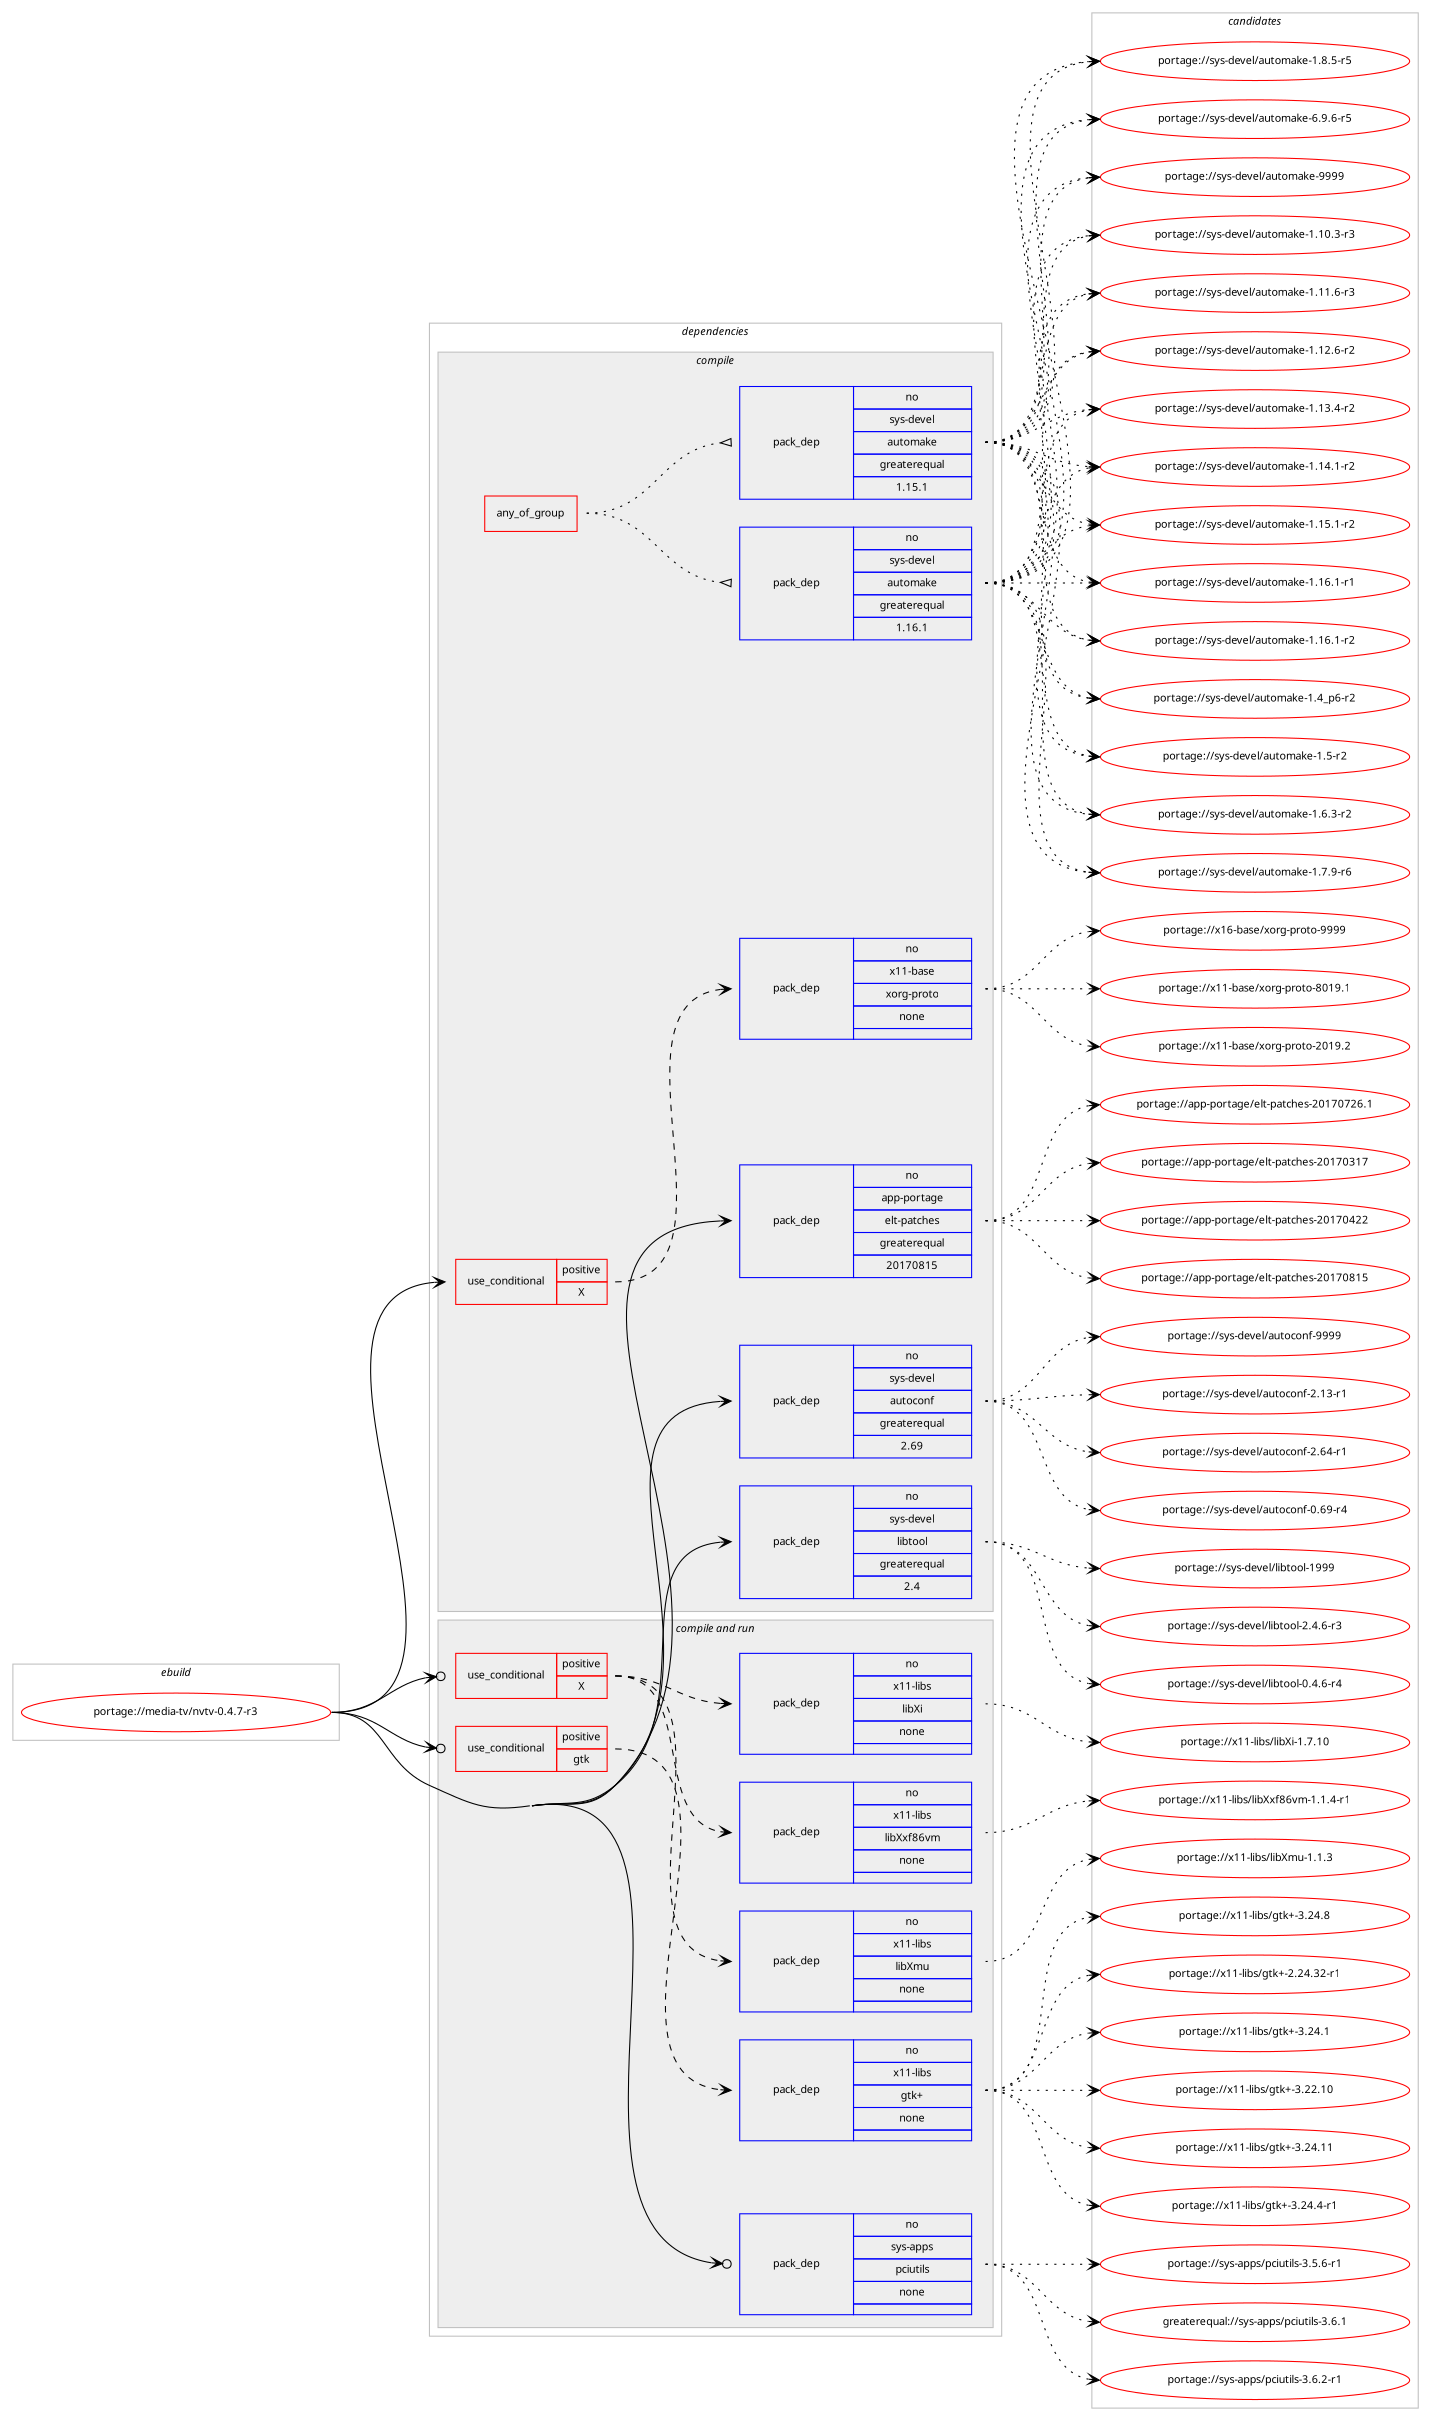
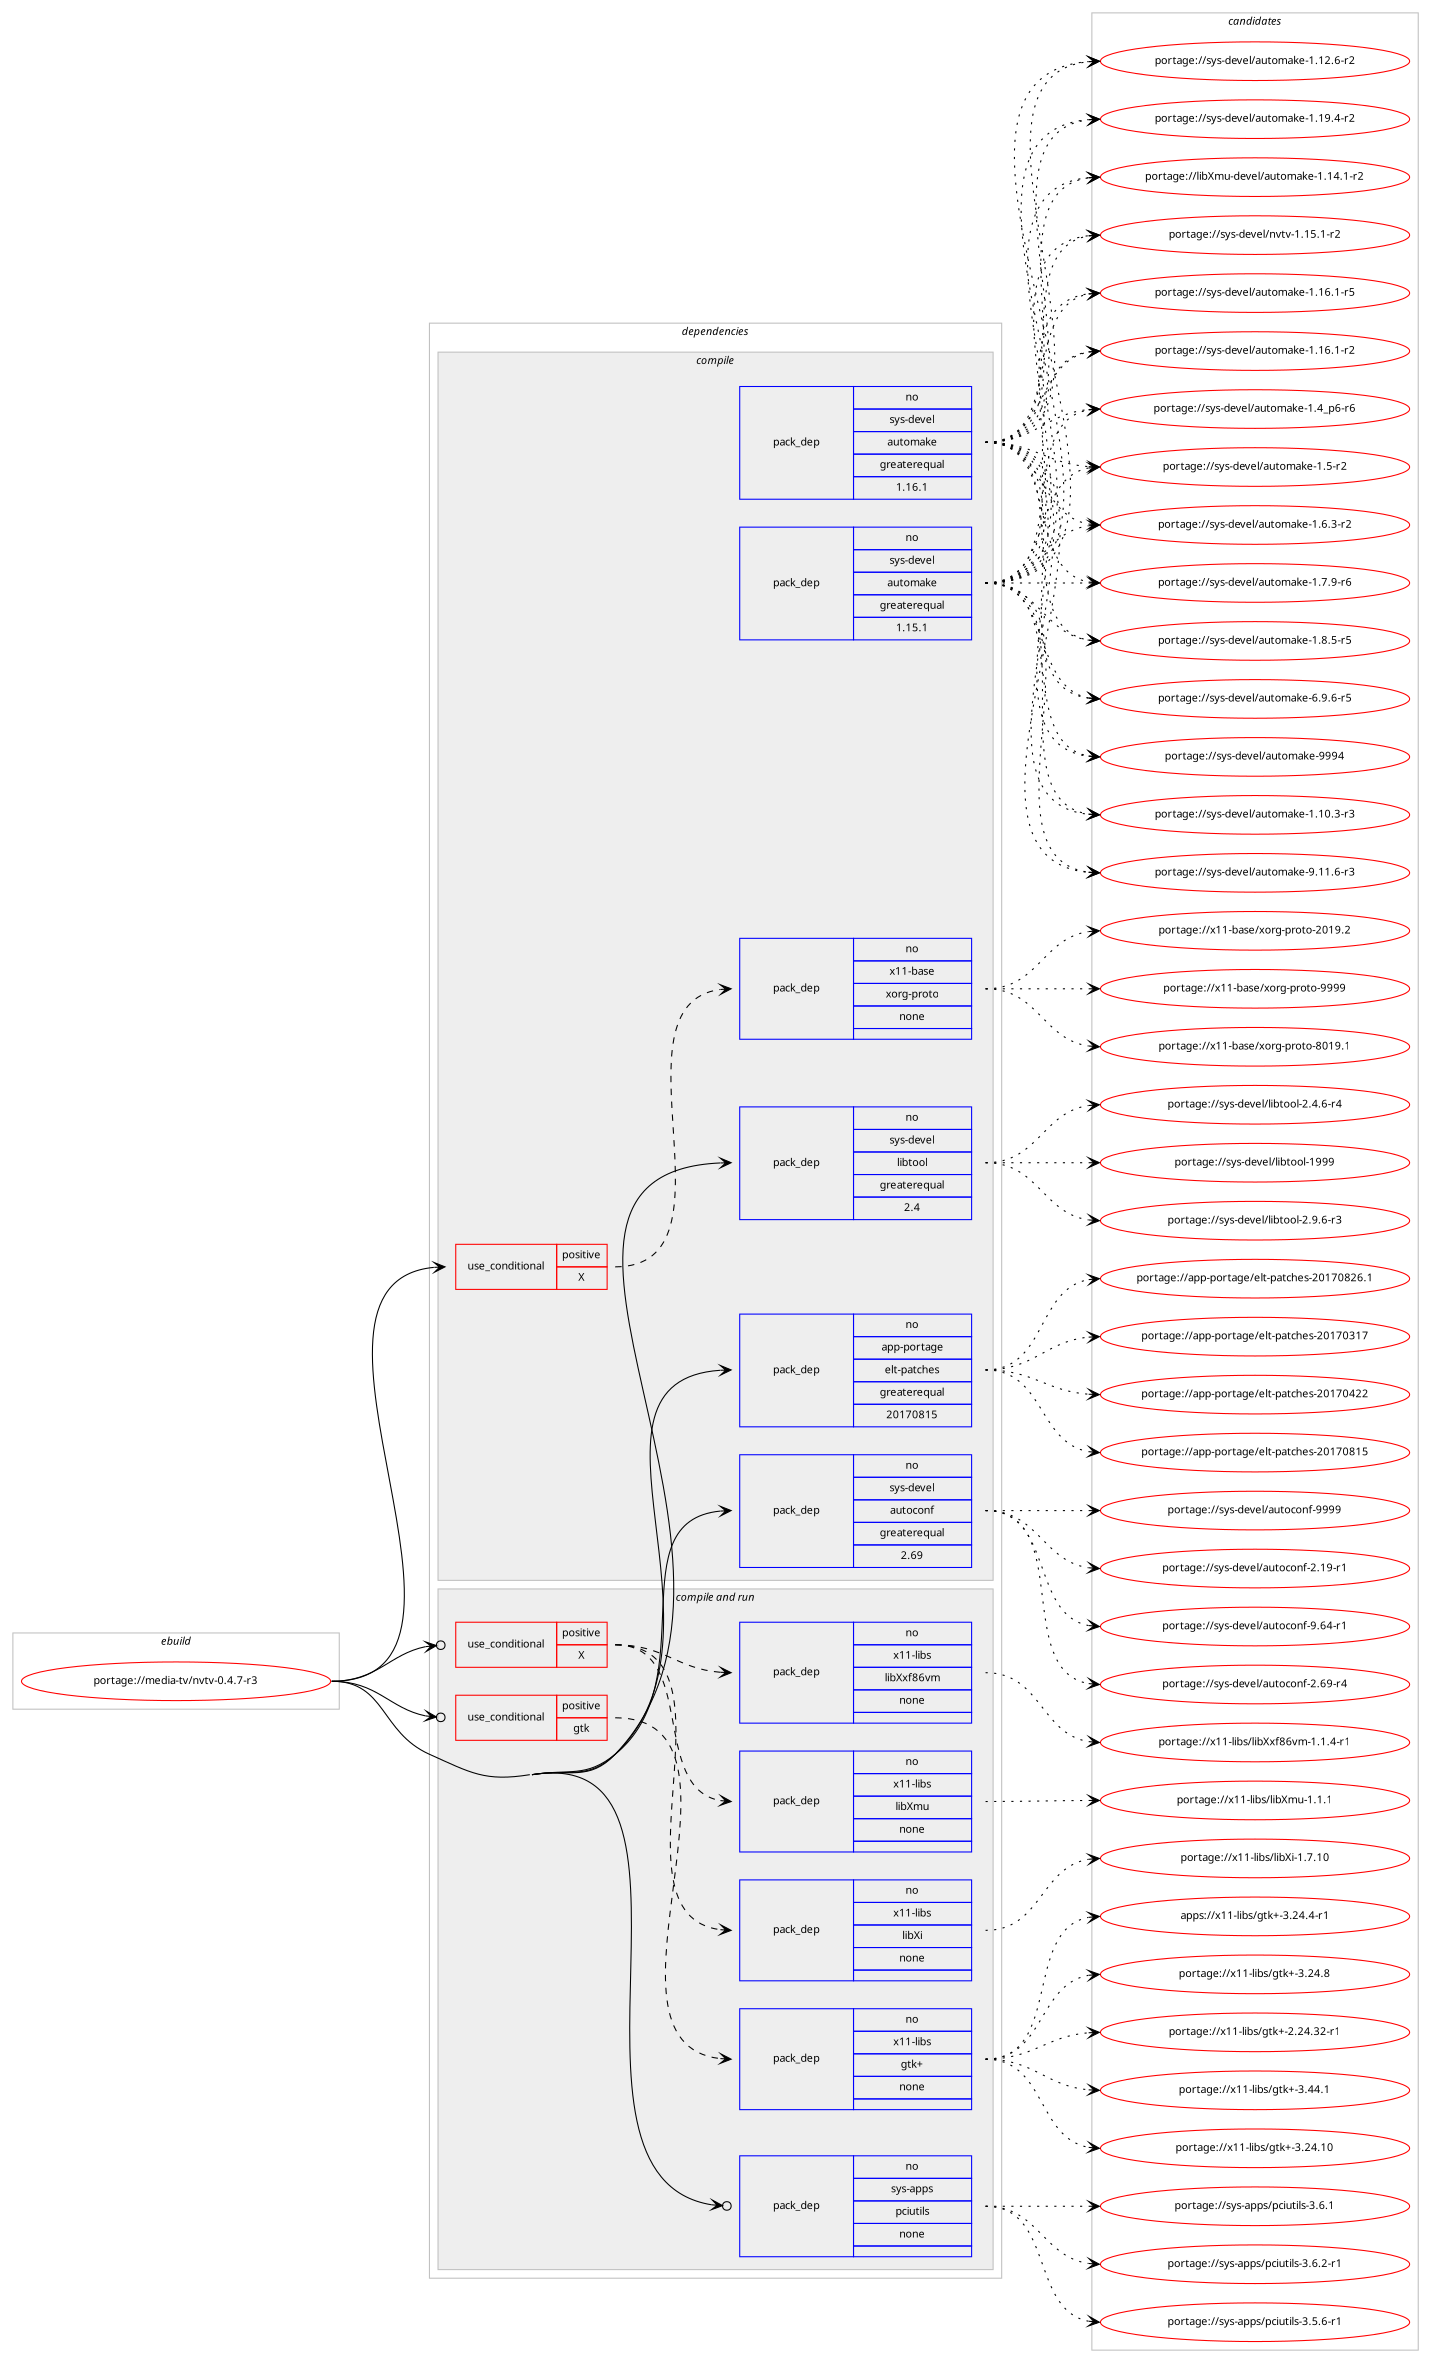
node "portage://sys-devel/automake-9999": label "portage://sys-devel/automake-9999" -> "portage://sys-devel/automake-9994"
node "portage://sys-devel/automake-1.11.6-r3": label "portage://sys-devel/automake-1.11.6-r3" -> "portage://sys-devel/automake-9.11.6-r3"
node "portage://sys-devel/automake-1.13.4-r2": label "portage://sys-devel/automake-1.13.4-r2" -> "portage://sys-devel/automake-1.19.4-r2"
node "portage://sys-devel/automake-1.14.1-r2": label "portage://sys-devel/automake-1.14.1-r2" -> "portage://libXmu-devel/automake-1.14.1-r2"
node "any_of_group": removed
node "portage://sys-devel/automake-1.15.1-r2": label "portage://sys-devel/automake-1.15.1-r2" -> "portage://sys-devel/nvtv-1.15.1-r2"
node "portage://sys-devel/automake-1.16.1-r1": label "portage://sys-devel/automake-1.16.1-r1" -> "portage://sys-devel/automake-1.16.1-r5"
node "portage://sys-devel/automake-1.4_p6-r2": label "portage://sys-devel/automake-1.4_p6-r2" -> "portage://sys-devel/automake-1.4_p6-r6"
node "portage://x16-base/xorg-proto-9999": label "portage://x16-base/xorg-proto-9999" -> "portage://x11-base/xorg-proto-9999"
node "portage://app-portage/elt-patches-20170726.1": label "portage://app-portage/elt-patches-20170726.1" -> "portage://app-portage/elt-patches-20170826.1"
node "portage://sys-devel/autoconf-2.13-r1": label "portage://sys-devel/autoconf-2.13-r1" -> "portage://sys-devel/autoconf-2.19-r1"
node "portage://sys-devel/autoconf-2.64-r1": label "portage://sys-devel/autoconf-2.64-r1" -> "portage://sys-devel/autoconf-9.64-r1"
node "portage://sys-devel/autoconf-0.69-r4": label "portage://sys-devel/autoconf-0.69-r4" -> "portage://sys-devel/autoconf-2.69-r4"
node "portage://sys-devel/libtool-2.4.6-r3": label "portage://sys-devel/libtool-2.4.6-r3" -> "portage://sys-devel/libtool-2.9.6-r3"
node "portage://sys-devel/libtool-0.4.6-r4": label "portage://sys-devel/libtool-0.4.6-r4" -> "portage://sys-devel/libtool-2.4.6-r4"
node "portage://x11-libs/libXmu-1.1.3": label "portage://x11-libs/libXmu-1.1.3" -> "portage://x11-libs/libXmu-1.1.1"
node "portage://x11-libs/gtk+-3.24.1": label "portage://x11-libs/gtk+-3.24.1" -> "portage://x11-libs/gtk+-3.44.1"
node "portage://x11-libs/gtk+-3.22.10": label "portage://x11-libs/gtk+-3.22.10" -> "portage://x11-libs/gtk+-3.24.10"
node "portage://x11-libs/gtk+-3.24.11": removed
node "portage://x11-libs/gtk+-3.24.4-r1": label "portage://x11-libs/gtk+-3.24.4-r1" -> "apps://x11-libs/gtk+-3.24.4-r1"
node "greaterequal://sys-apps/pciutils-3.6.1": label "greaterequal://sys-apps/pciutils-3.6.1" -> "portage://sys-apps/pciutils-3.6.1"
